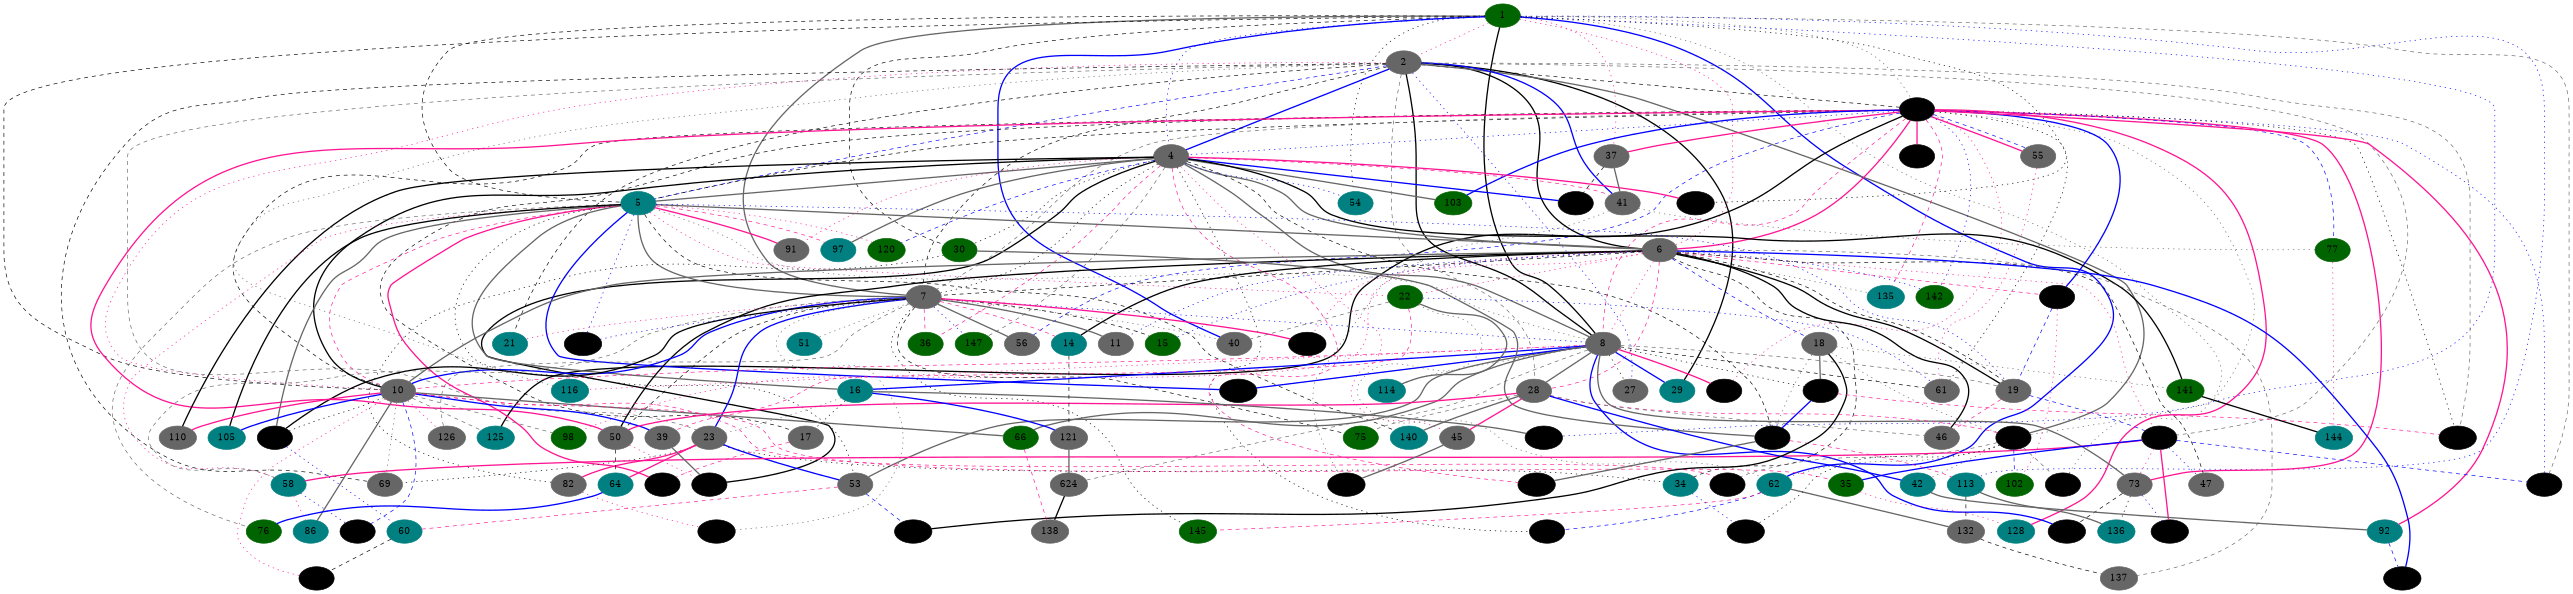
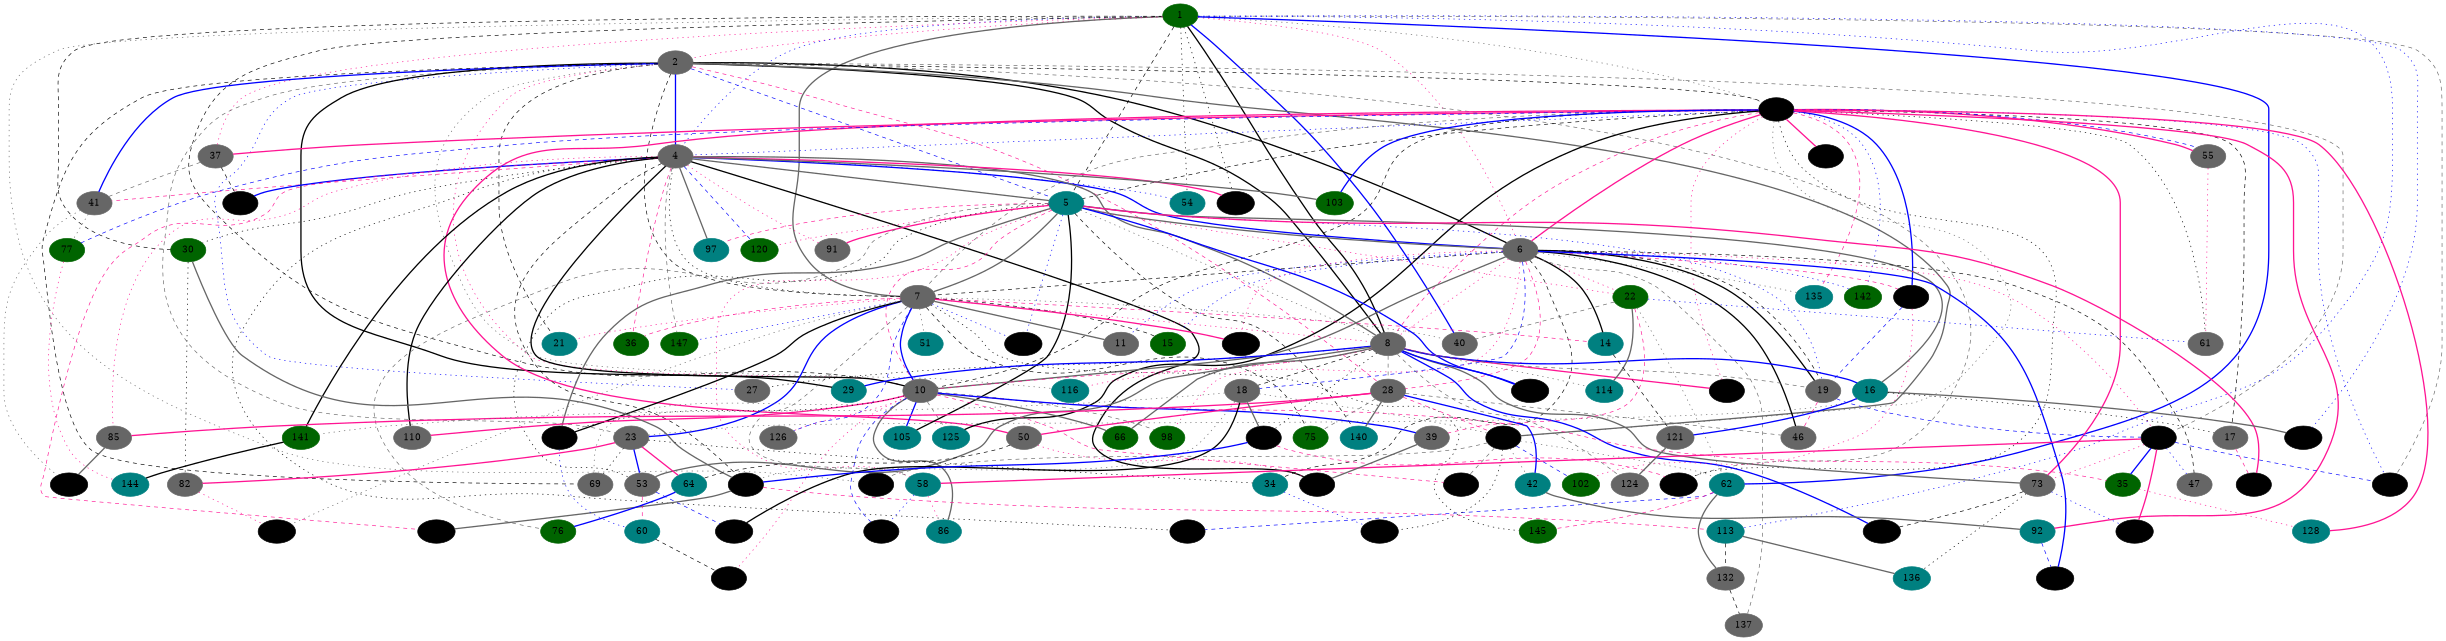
edge "37" -- "41": style bold -> dashed
edge "4" -- "6": color gray40 -> blue
edge "2" -- "28": color gray40 -> deeppink
edge "6" -- "50": removed
edge "7" -- "8": color blue -> deeppink
edge "7" -- "50": removed
node "56": removed
edge "7" -- "126": color gray40 -> blue
edge "8" -- "28": style bold -> dashed
edge "8" -- "61": now "8" -- "18"
node "45": label "45" -> "85"
node "624": label "624" -> "124"
node "138": removed
